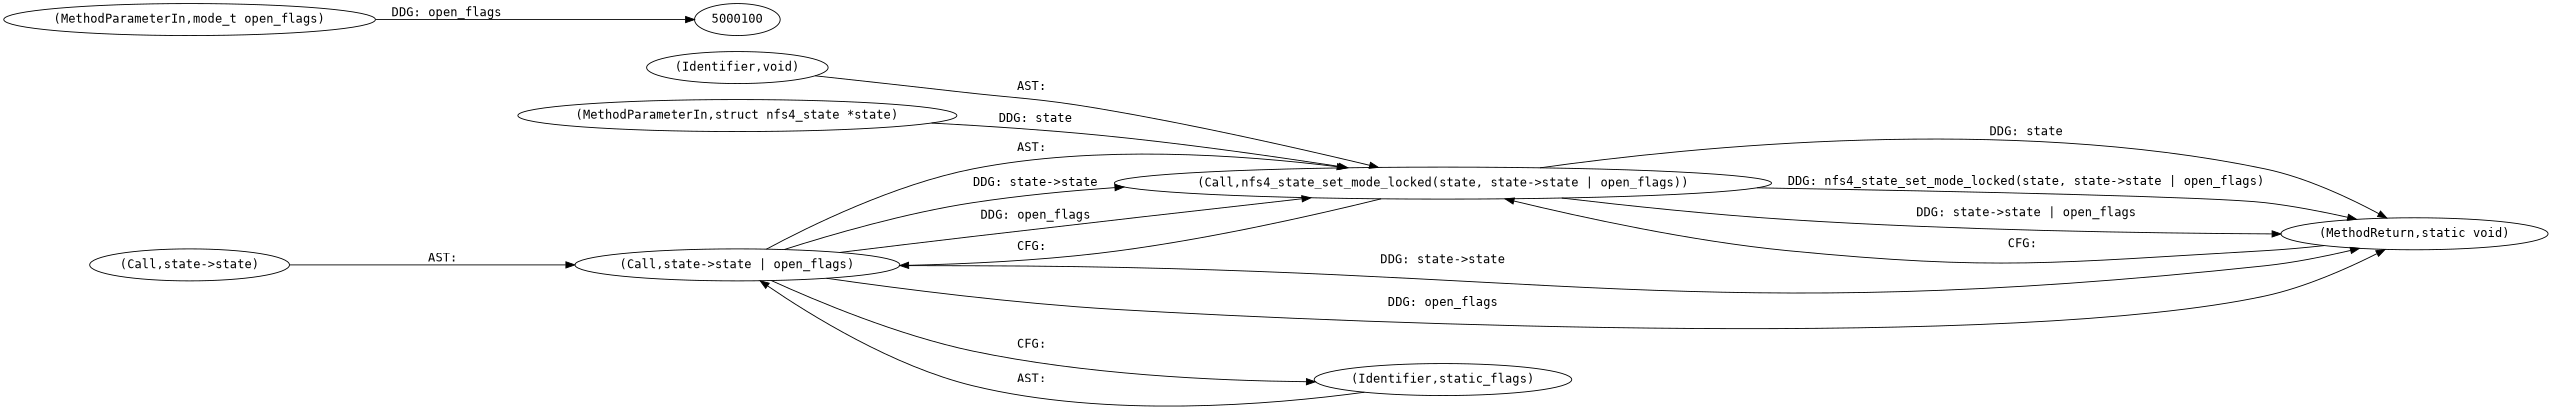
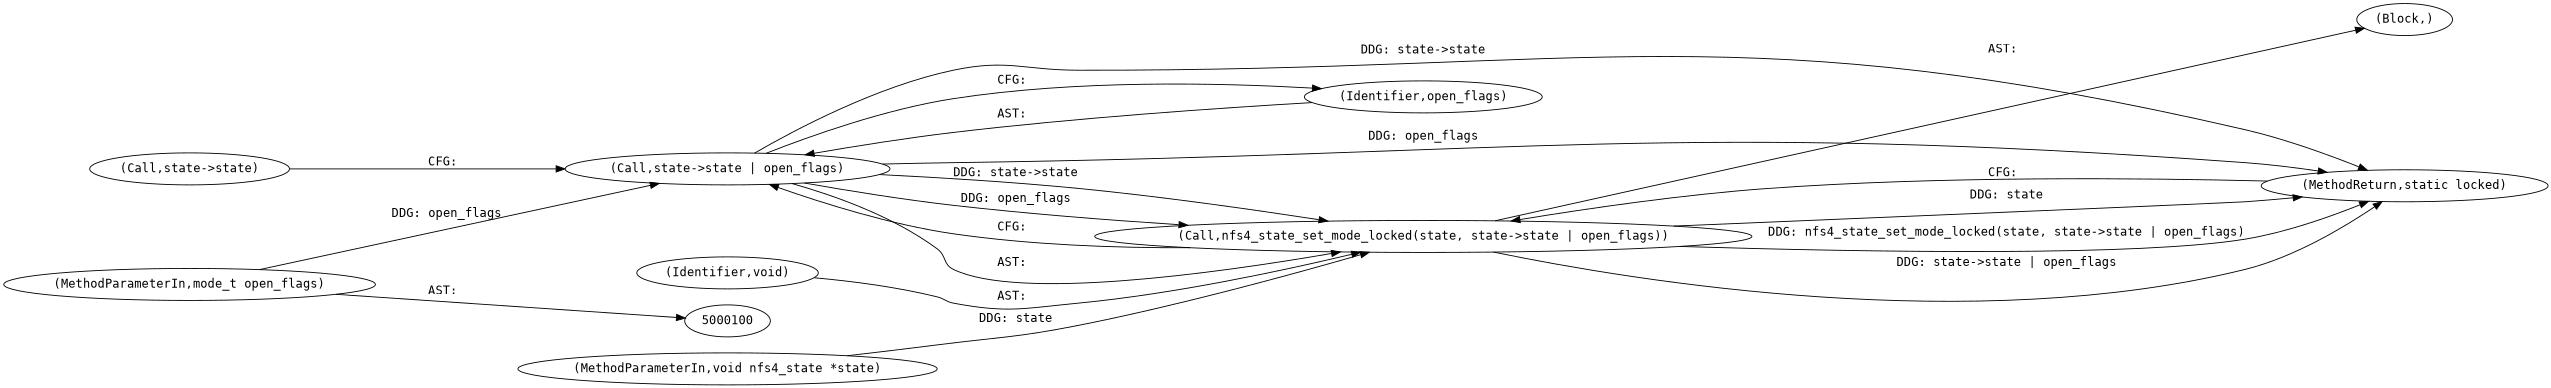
edge "(MethodParameterIn,mode_t open_flags)" -> "5000100": label "DDG: open_flags" -> "AST: "
node "(Block,)": added
node "(MethodParameterIn,struct nfs4_state *state)": label "(MethodParameterIn,struct nfs4_state *state)" -> "(MethodParameterIn,void nfs4_state *state)"
edge "(MethodParameterIn,mode_t open_flags)" -> "(Call,state->state | open_flags)": added, label "DDG: open_flags"
node "(MethodReturn,static void)": label "(MethodReturn,static void)" -> "(MethodReturn,static locked)"
edge "(Call,state->state)" -> "(Call,state->state | open_flags)": label "AST: " -> "CFG: "
node "(Identifier,static_flags)": label "(Identifier,static_flags)" -> "(Identifier,open_flags)"
